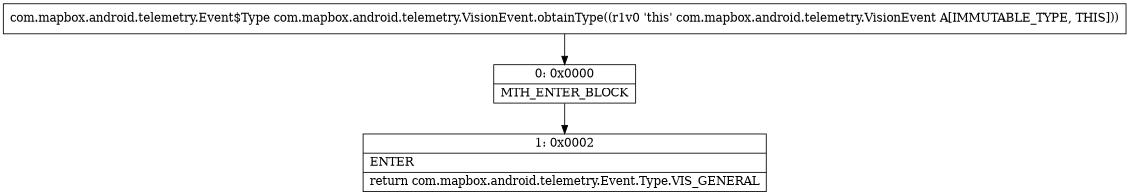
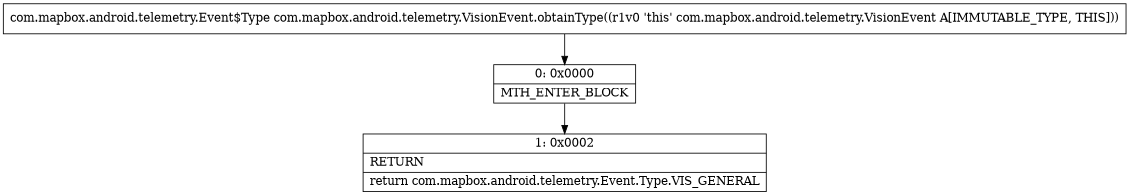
node "1: 0x0002": text "ENTER" -> "RETURN"
